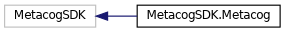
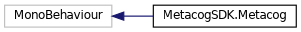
node "MetacogSDK": label "MetacogSDK" -> "MonoBehaviour"
